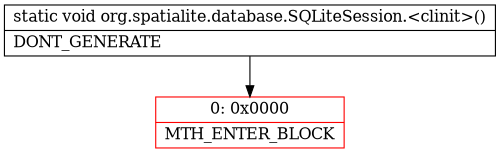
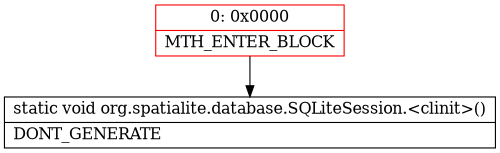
edge "static void org.spatialite.database.SQLiteSession.<clinit>()" -> "0: 0x0000": reversed
